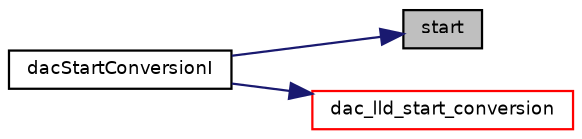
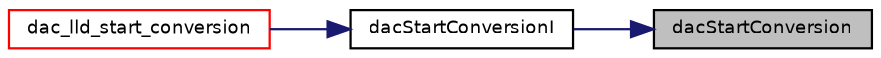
node "start": label "start" -> "dacStartConversion"
edge "dacStartConversionI" -> "dac_lld_start_conversion": reversed
